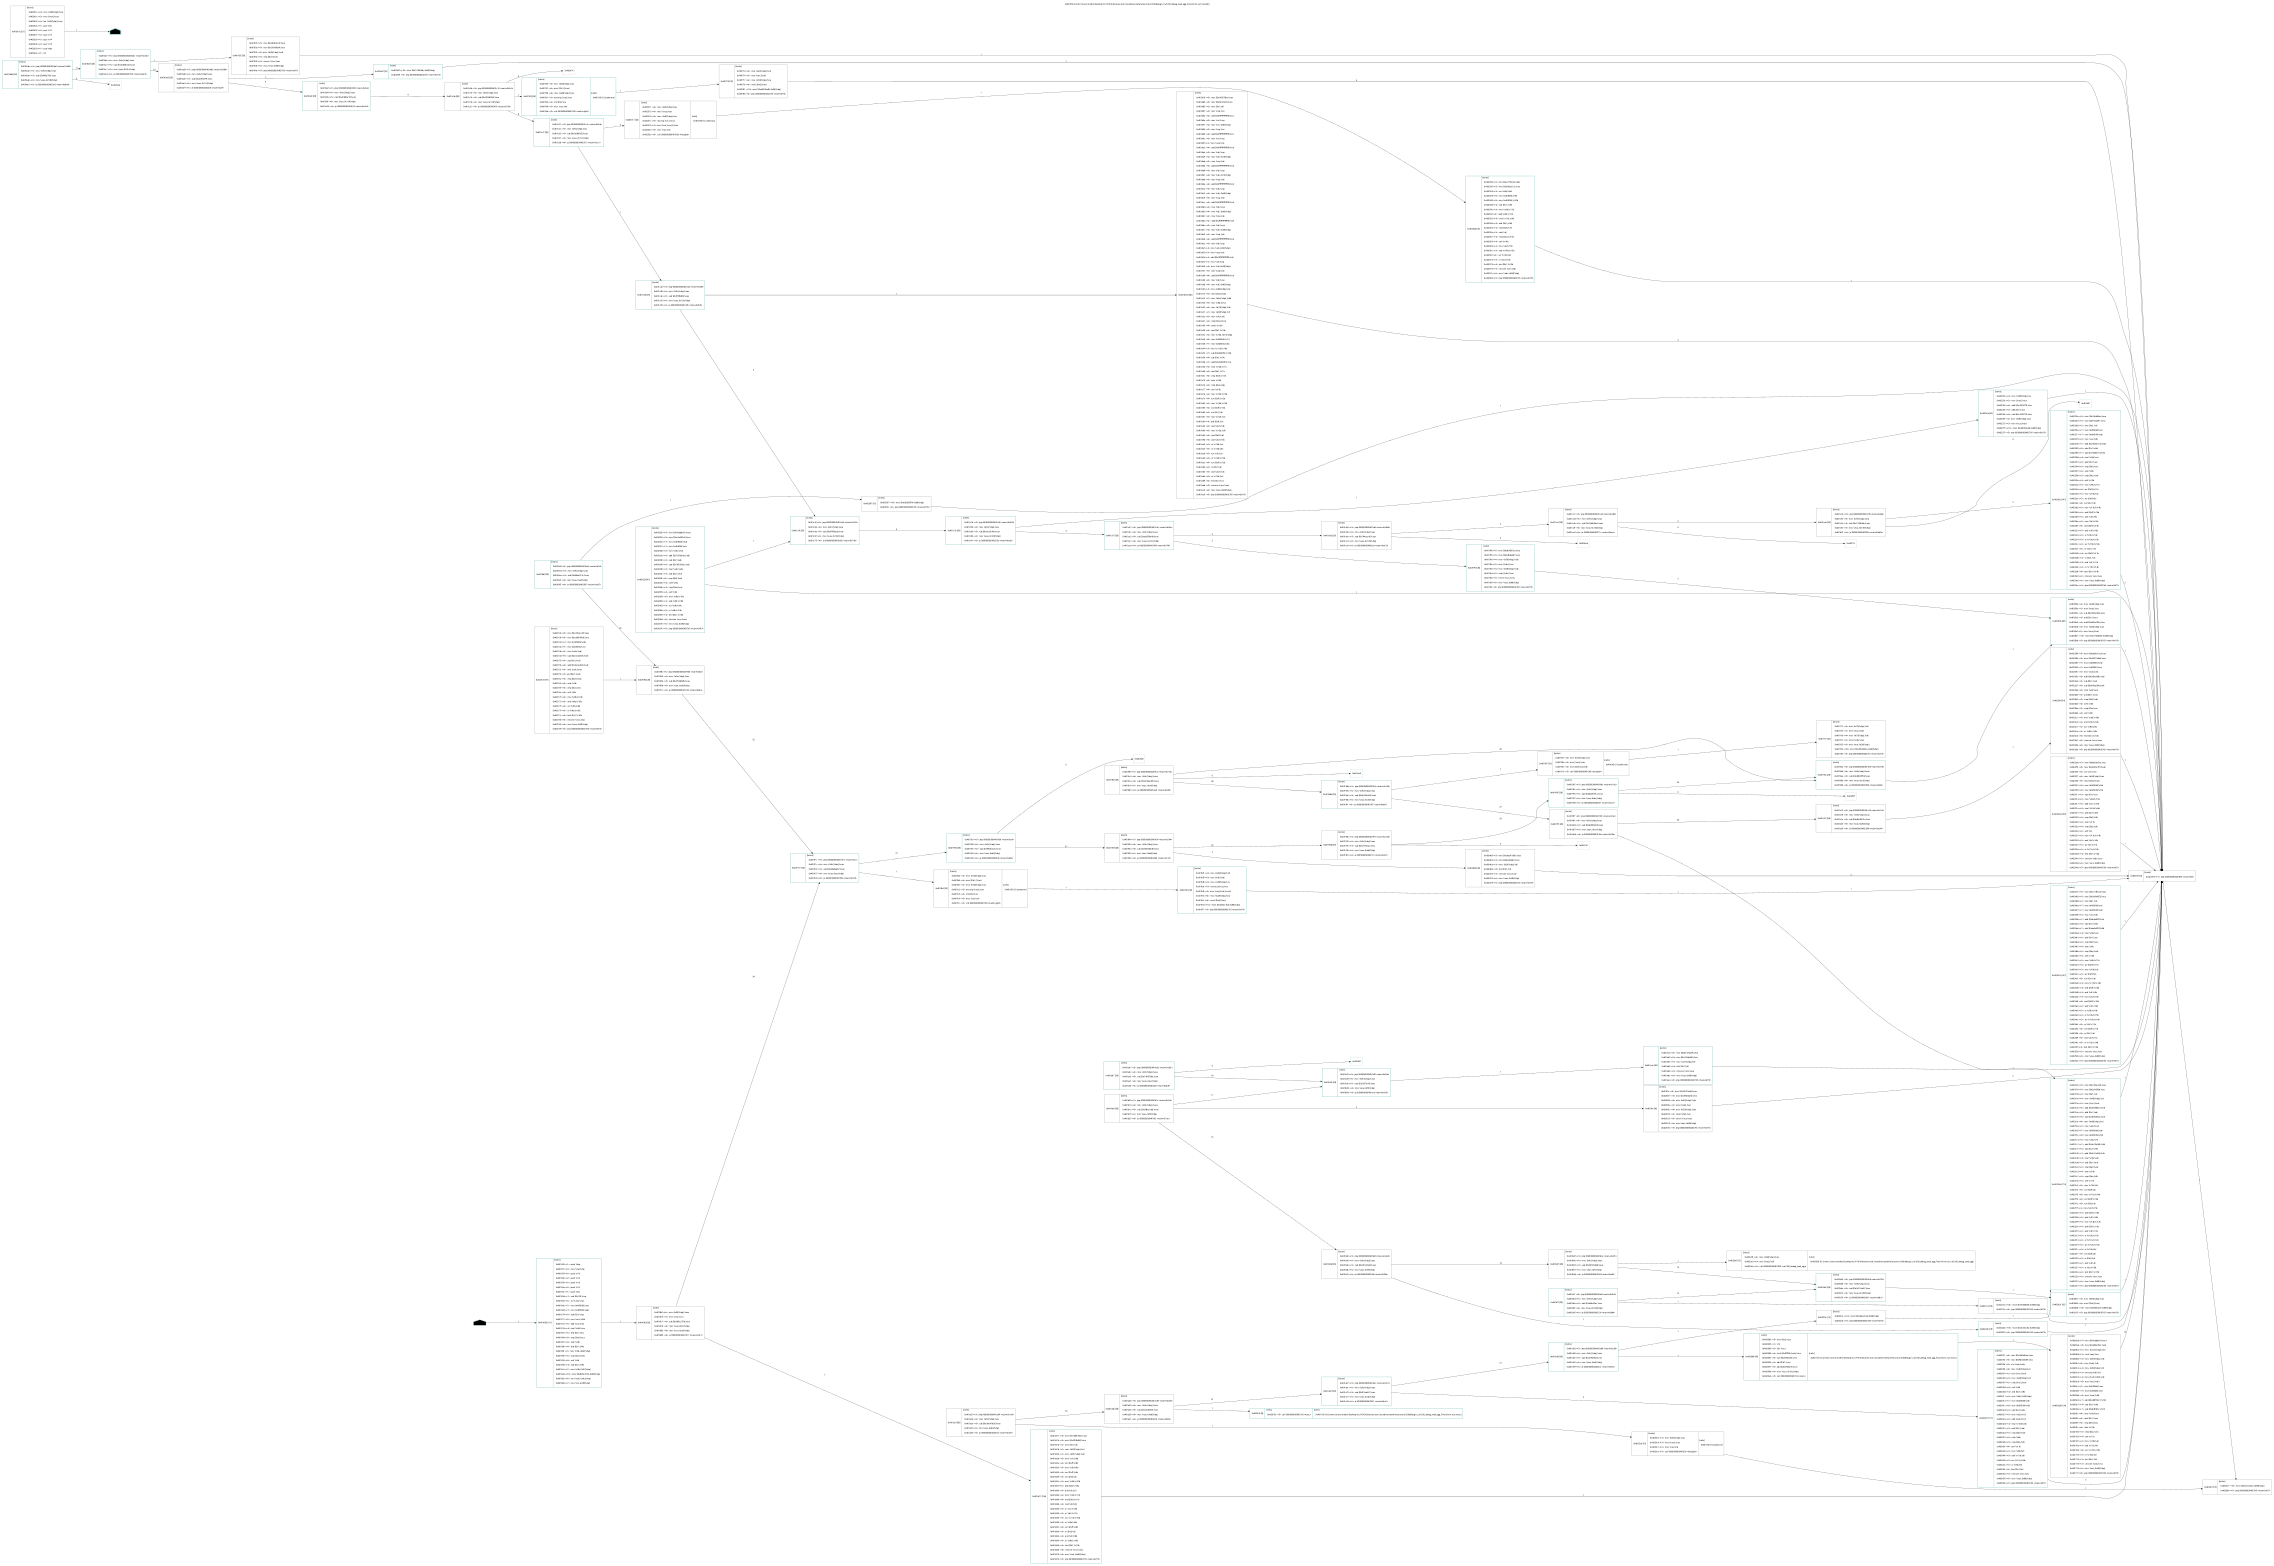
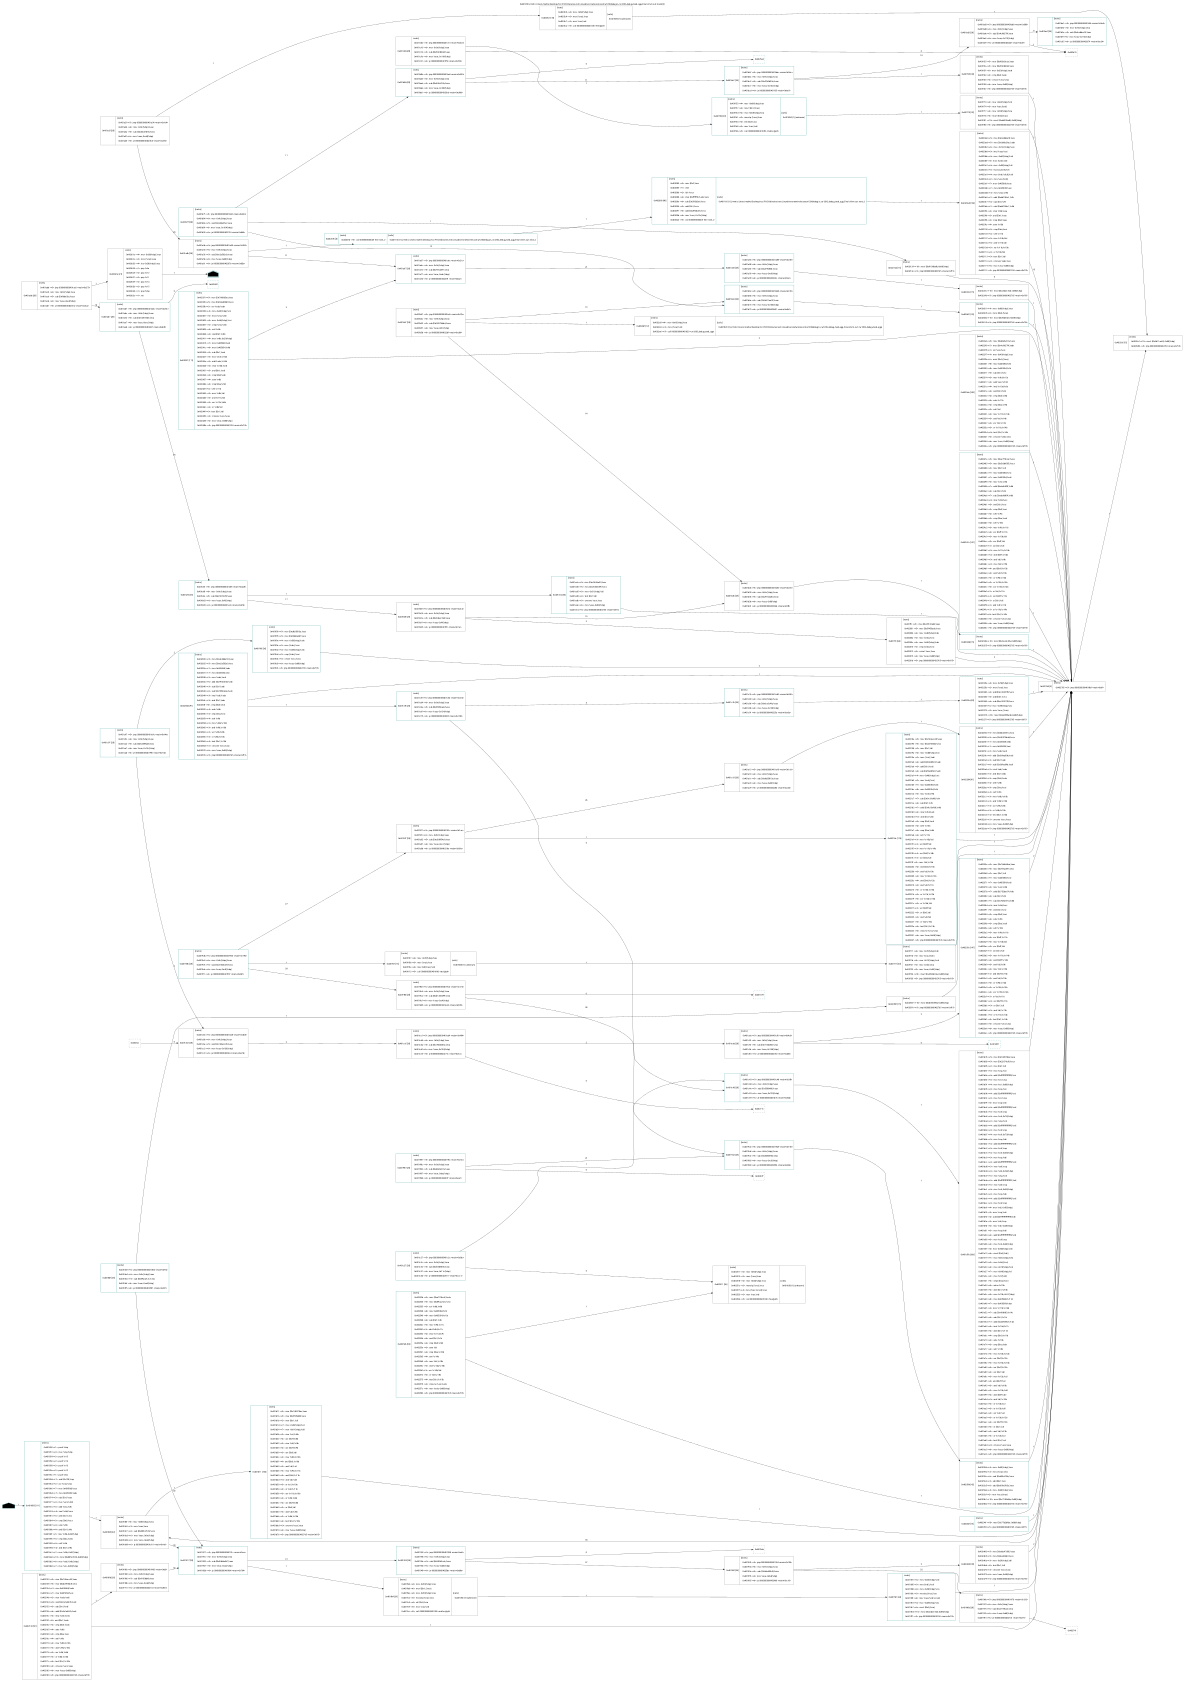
edge "0x401bd3 [28]" -> "0x40234f [15]": now "0x401bd3 [28]" -> "0x402674"
edge "0x402511 [26]" -> "0x40252b [92]": reversed
edge "0x401bef [28]" -> "0x401c0b [28]": removed, label "9"
edge "0x401c0b [28]" -> "0x401c27 [28]": removed, label "8"
edge "0x401b7f [28]" -> "0x401b9b [28]": added, label "11"
node "0x401abb [28]": added
edge "0x401c43 [28]" -> "0x401c5f [28]": reversed
edge "0x401c7b [28]" -> "0x401c97 [28]": removed, label "4"
edge "0x401cb3 [28]" -> "0x4026cd": reversed
edge "0x401f90 [36]" -> "0x402596 [42]": now "0x401f90 [36]" -> "0x402765 [5]"
edge "0x4018df [28]" -> "0x4018fb [28]": now "0x4018df [28]" -> "0x401917 [28]"
edge "0x4019bf [28]" -> "0x4019db [28]": reversed
edge "0x40196b [28]" -> "0x401987 [28]": removed, label "29"
edge "0x401f17 [30]" -> "0x402765 [5]": added, label "1"
edge "0x401b0f [28]" -> "0x401af3 [28]": reversed
edge "0x401b2b [28]" -> "0x401b47 [28]": reversed
edge "0x40223c [15]" -> "0x40218e [174]": now "0x40223c [15]" -> "0x402765 [5]"
edge "0x401a83 [28]" -> "0x402080 [40]": now "0x40207b [5]" -> "0x402080 [40]"
edge "0x401a67 [28]" -> "0x4023f1 [111]": reversed
edge "0x402765 [5]" -> "0x4018bf [32]": added, label "34"
edge "0x402133 [91]" -> "0x402765 [5]": added, label "1"
